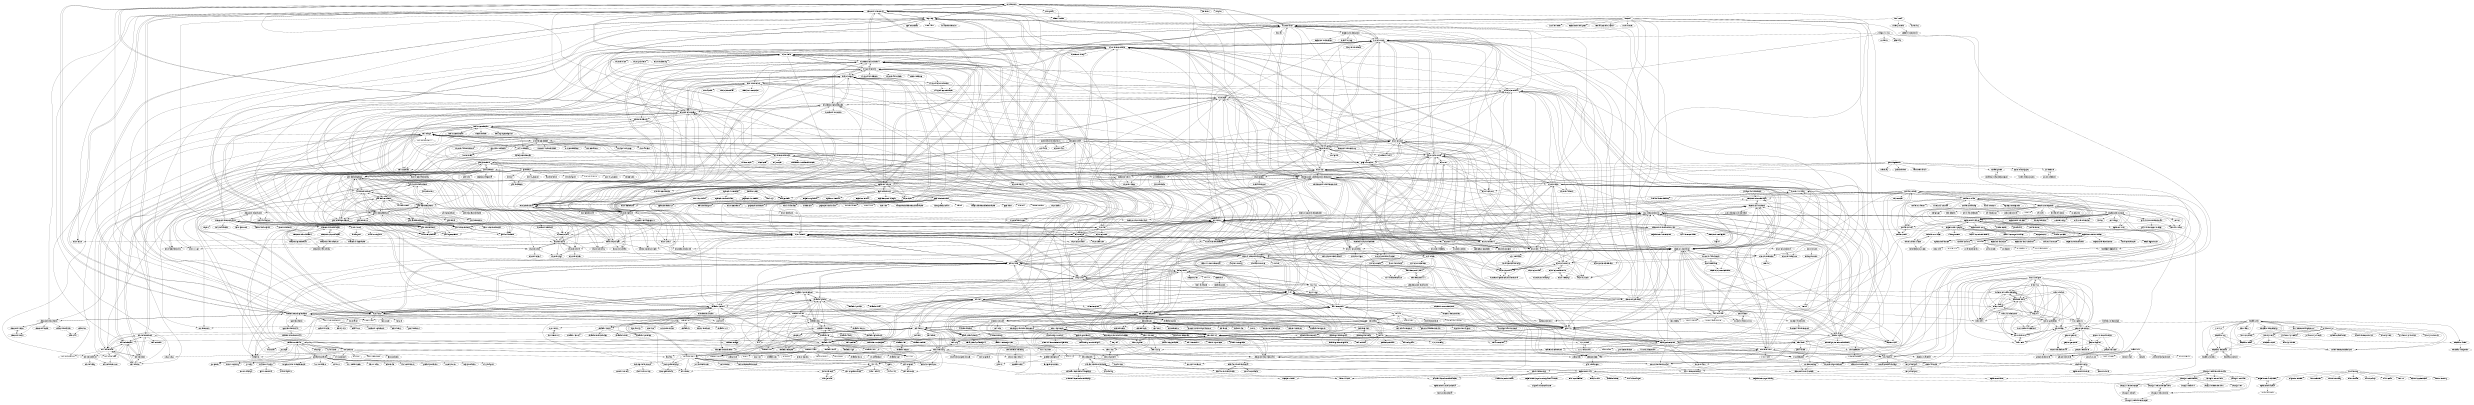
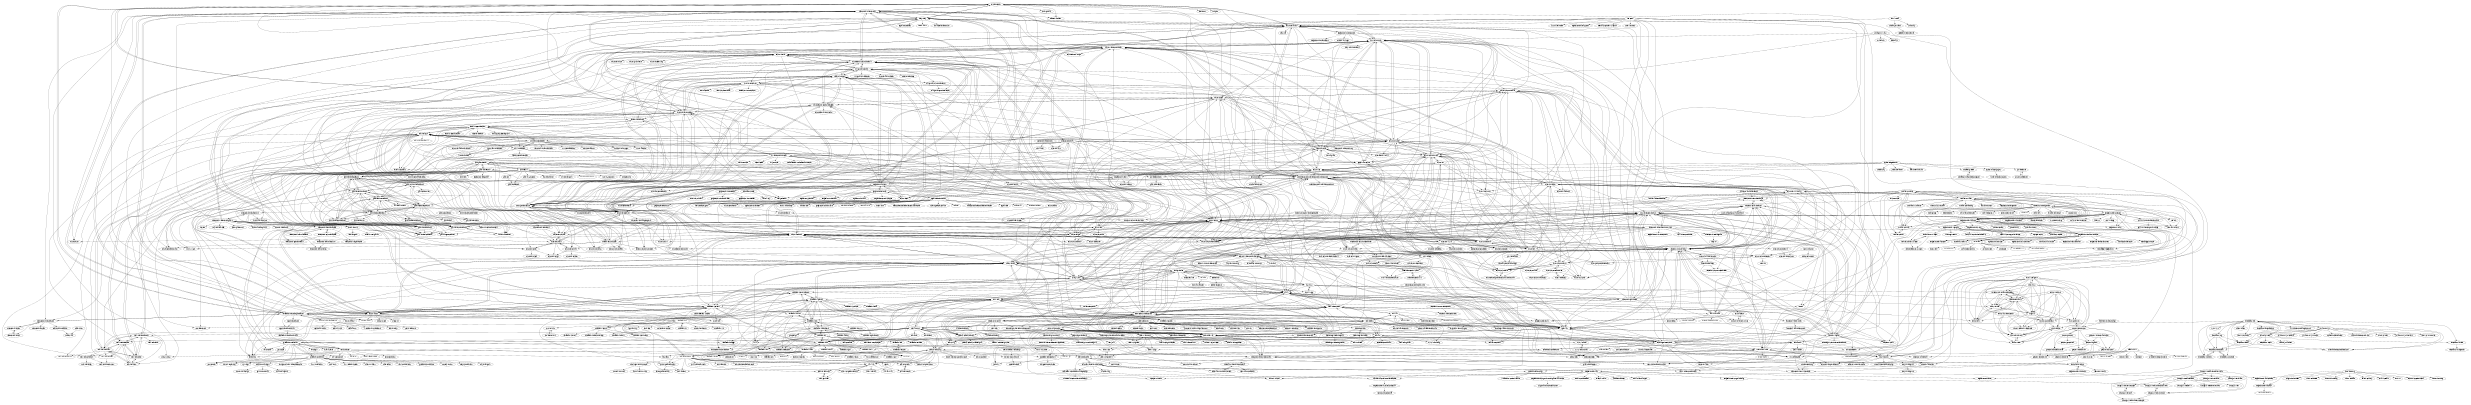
node "popeindustries/polyserve-html-server": label "popeindustries/polyserve-html-server" -> "popeindustries/lit-html-server"
